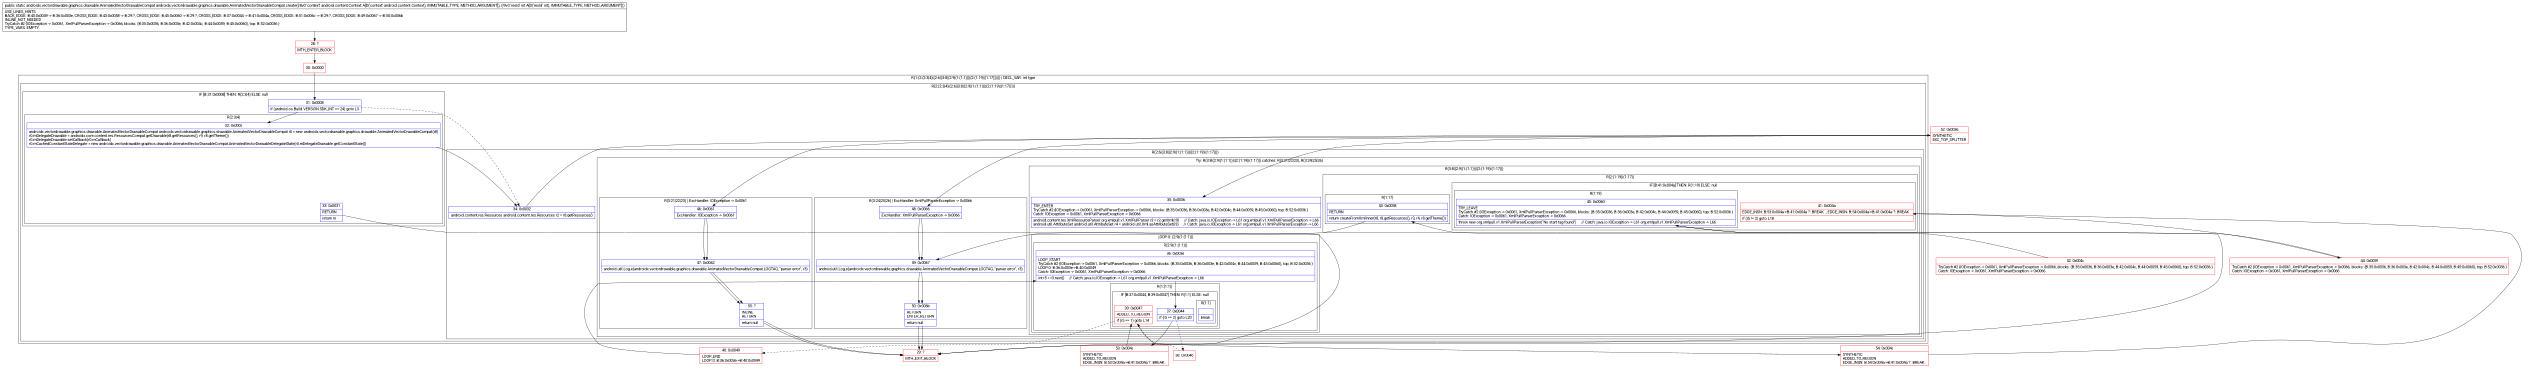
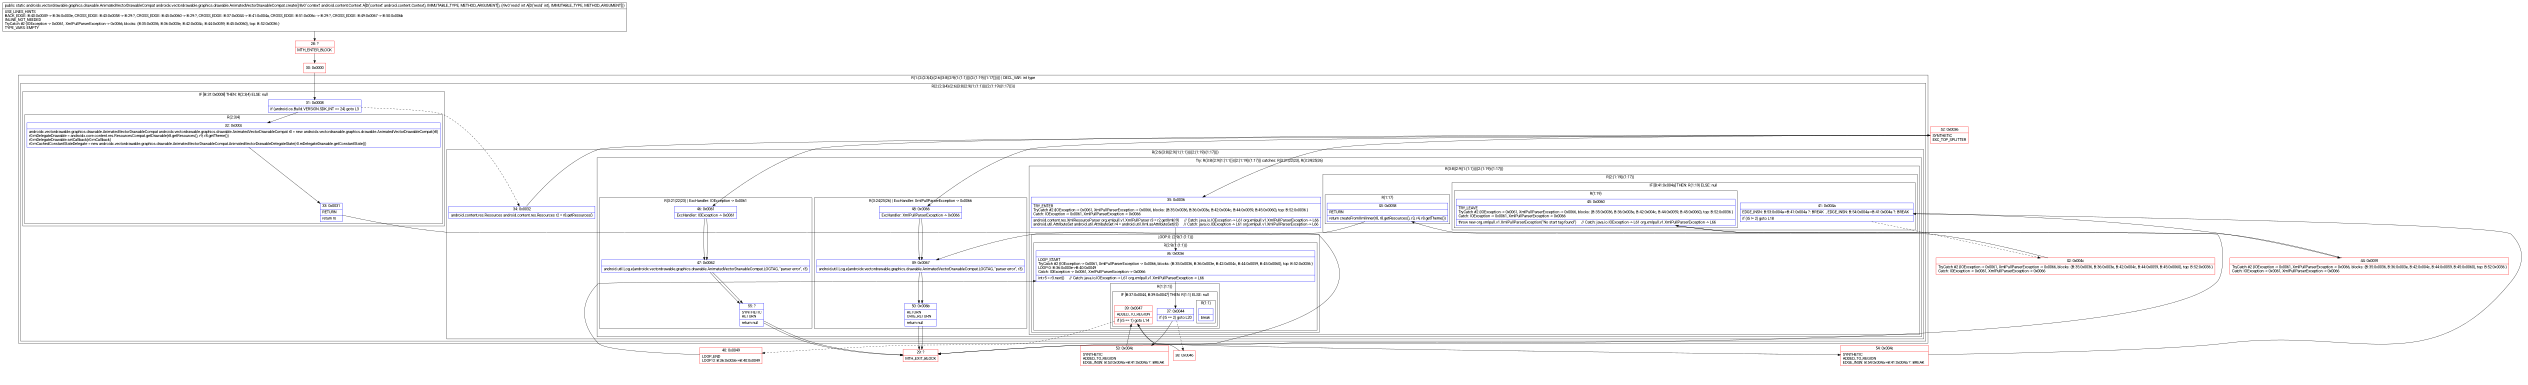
edge "32: 0x000a" -> "34: 0x0032": now "32: 0x000a" -> "33: 0x0031"
node "41: 0x004a": color red -> blue
edge "35: 0x0036" -> "36: 0x003e": added
edge "41: 0x004a" -> "42: 0x004c": added
node "55: ?": text "INLINE" -> "SYNTHETIC"
node "50: 0x006b": text "ENTER_RETURN" -> "ORIG_RETURN"
edge "38: 0x0046" -> "39: 0x0047": style dashed -> solid
